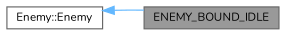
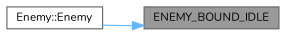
edge "ENEMY_BOUND_IDLE" -> "Enemy::Enemy": reversed
